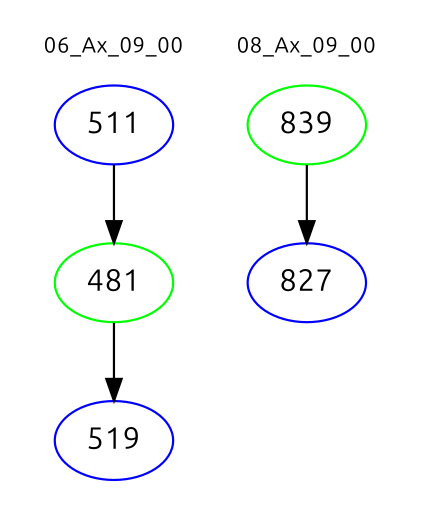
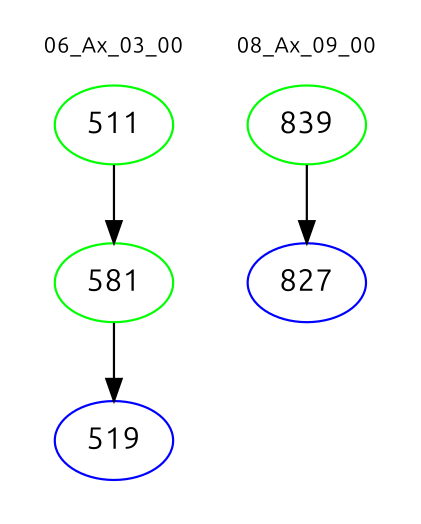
cluster "06_Ax_09_00": label "06_Ax_09_00" -> "06_Ax_03_00"
node "511": color blue -> green
node "481": label "481" -> "581"
